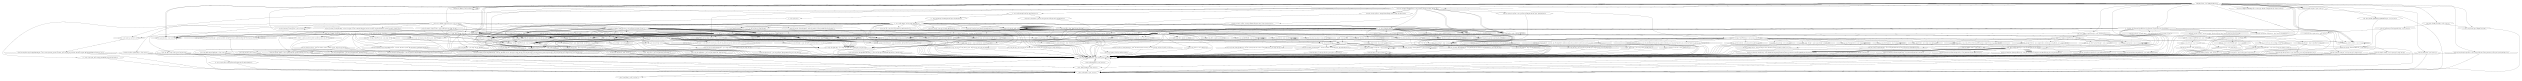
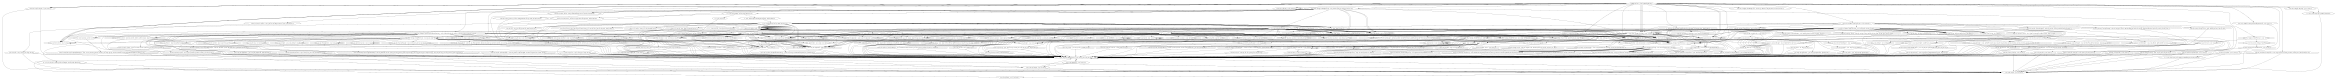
node "<android.preference.PreferenceActivity: void <init>()>": removed
